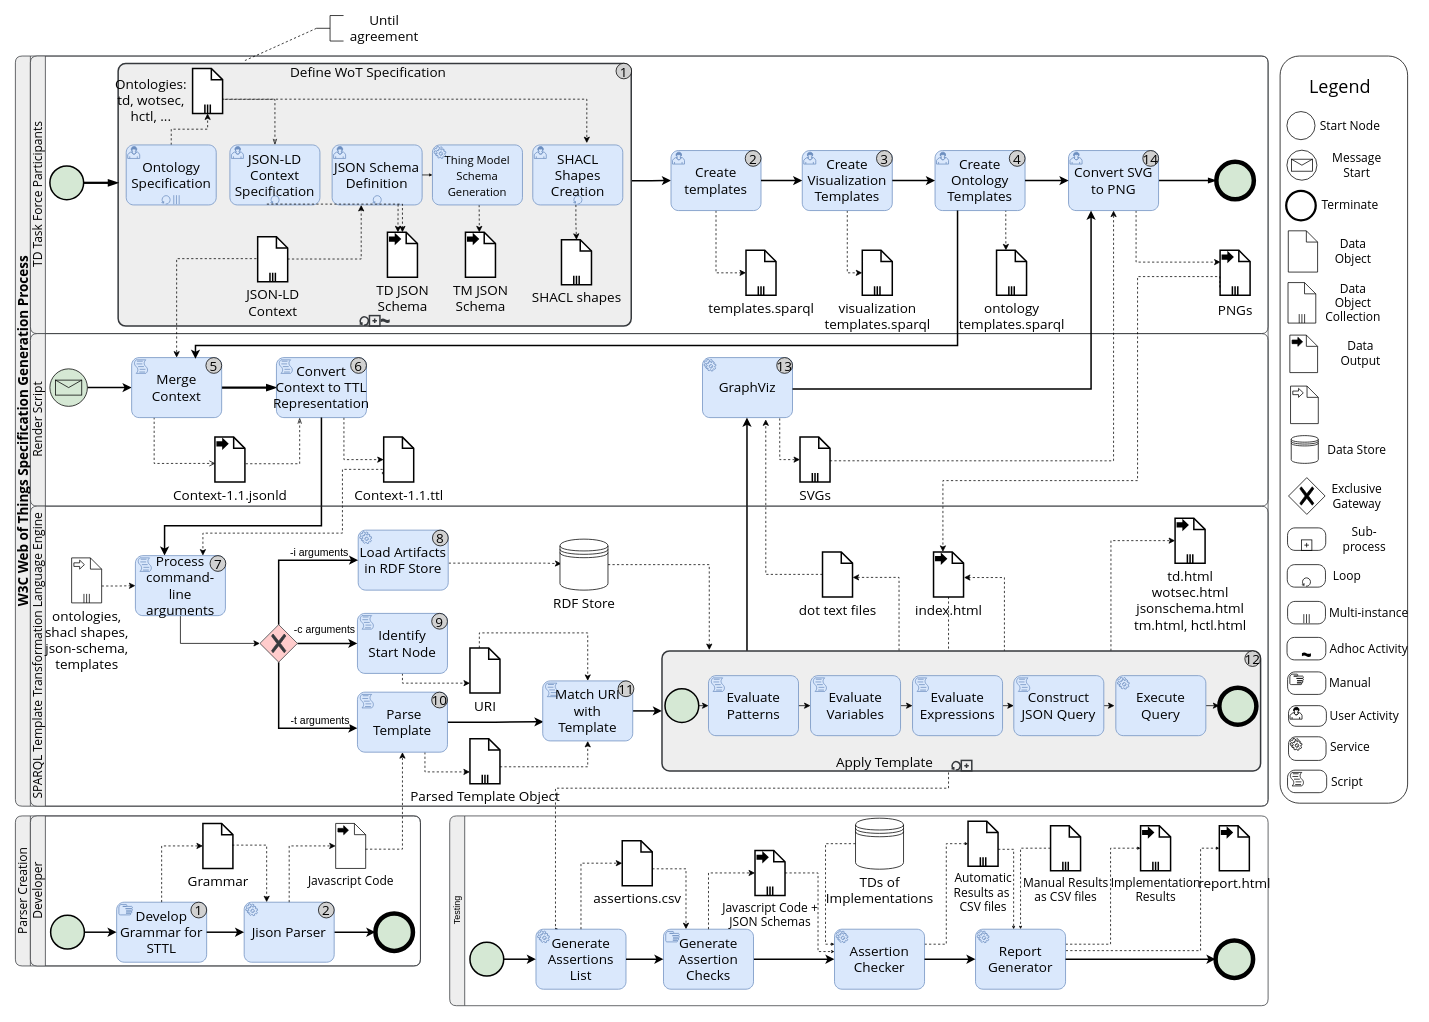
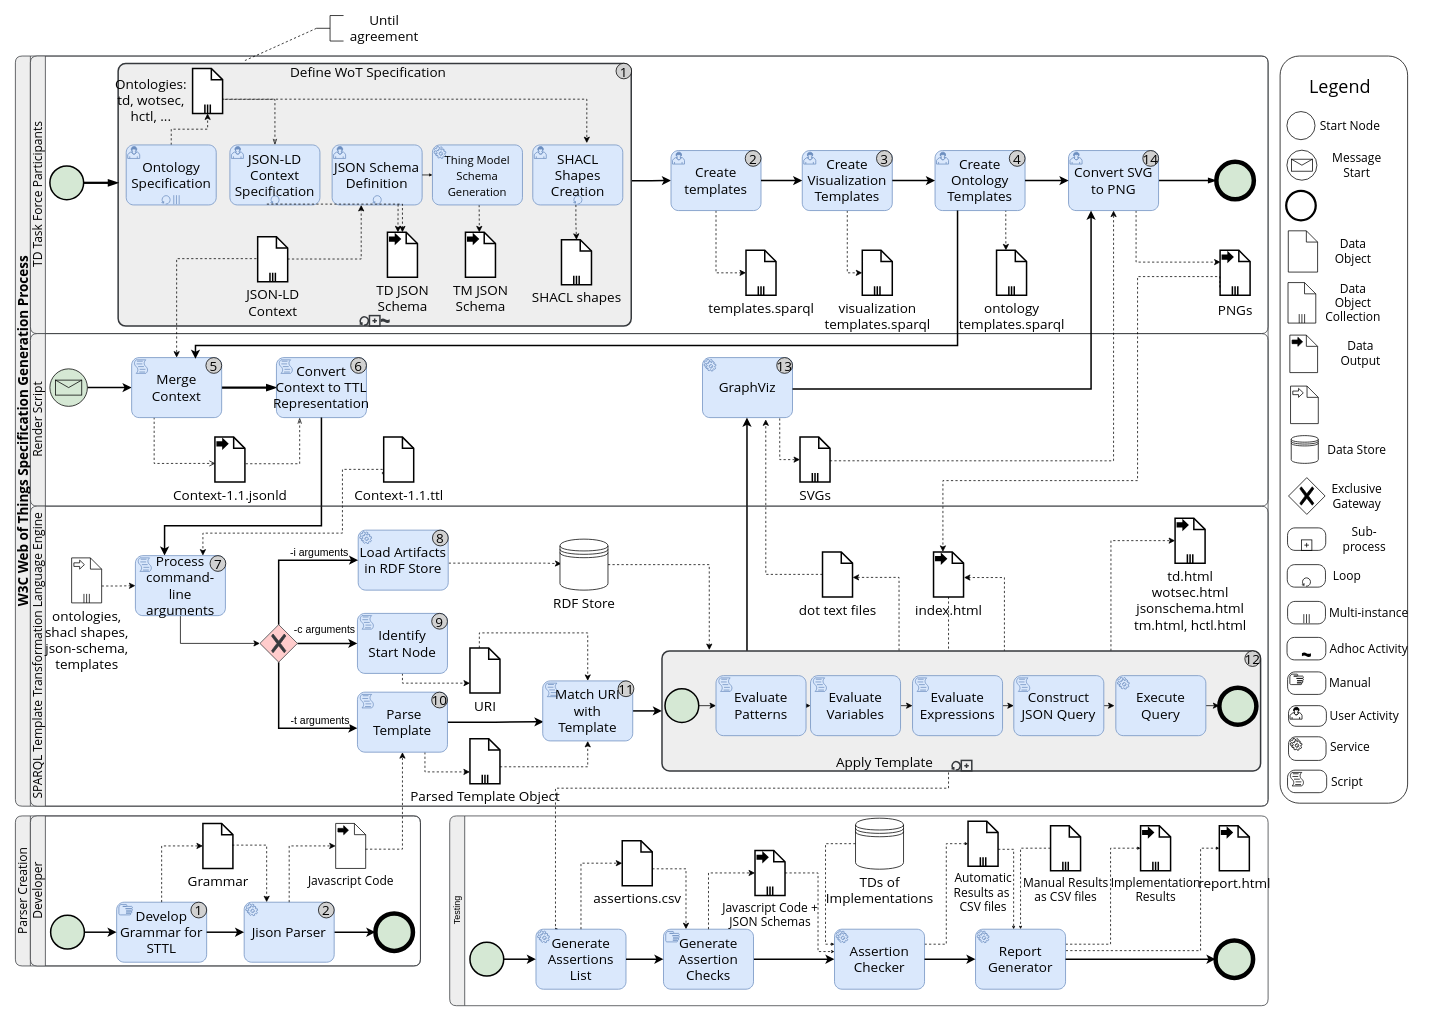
node "Terminate": removed
edge "Convert Context to TTL Representation" -> "Context-1.1.ttl": removed
node "Evaluate Patterns": moved (753, 705) -> (761, 705)
